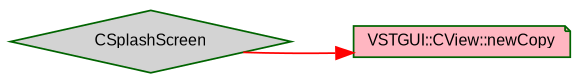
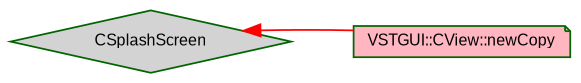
edge "CSplashScreen" -> "VSTGUI::CView::newCopy": reversed
